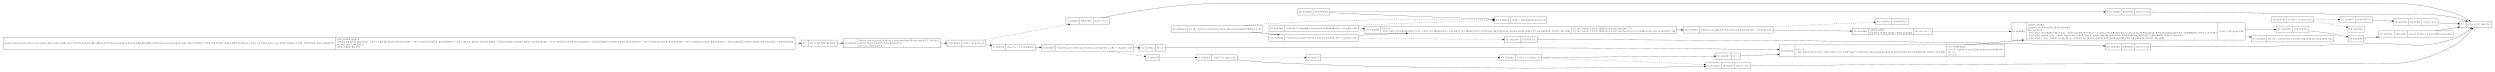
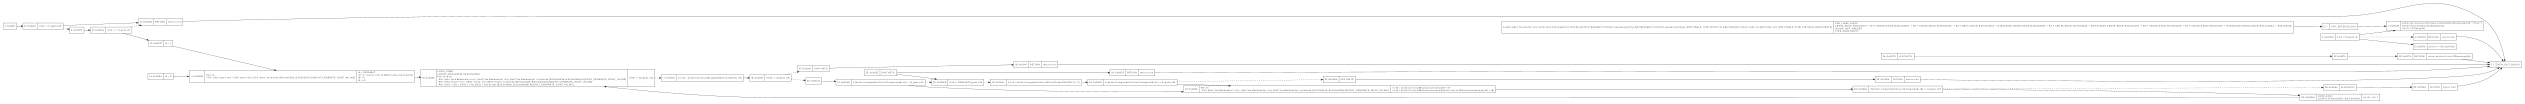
edge "23: 0x004a" -> "22: 0x0048": reversed
edge "16: 0x0035" -> "34: 0x0070": removed
edge "2: 0x0000" -> "3: 0x000d": reversed
node "6: 0x001d": removed
edge "17: 0x0037" -> "18: 0x003f": added
edge "20: 0x0042" -> "21: 0x0046": added
node "29: 0x006c": added
